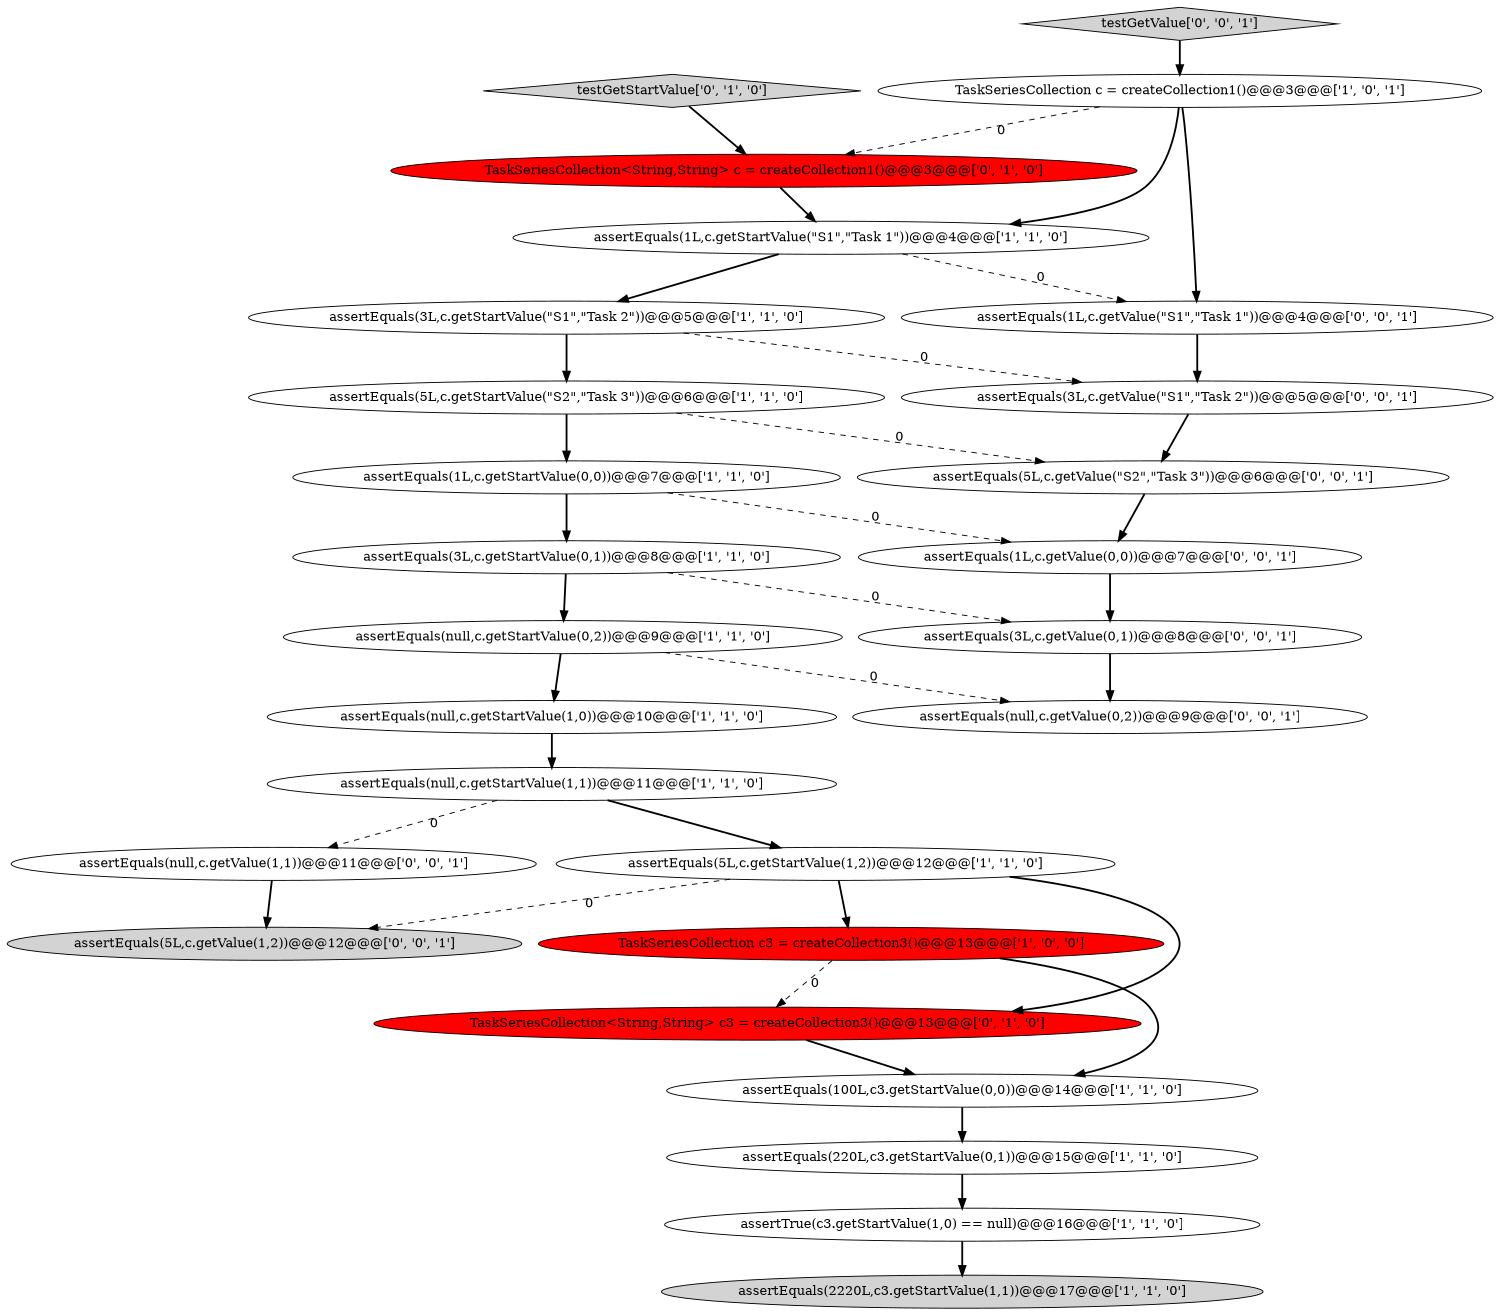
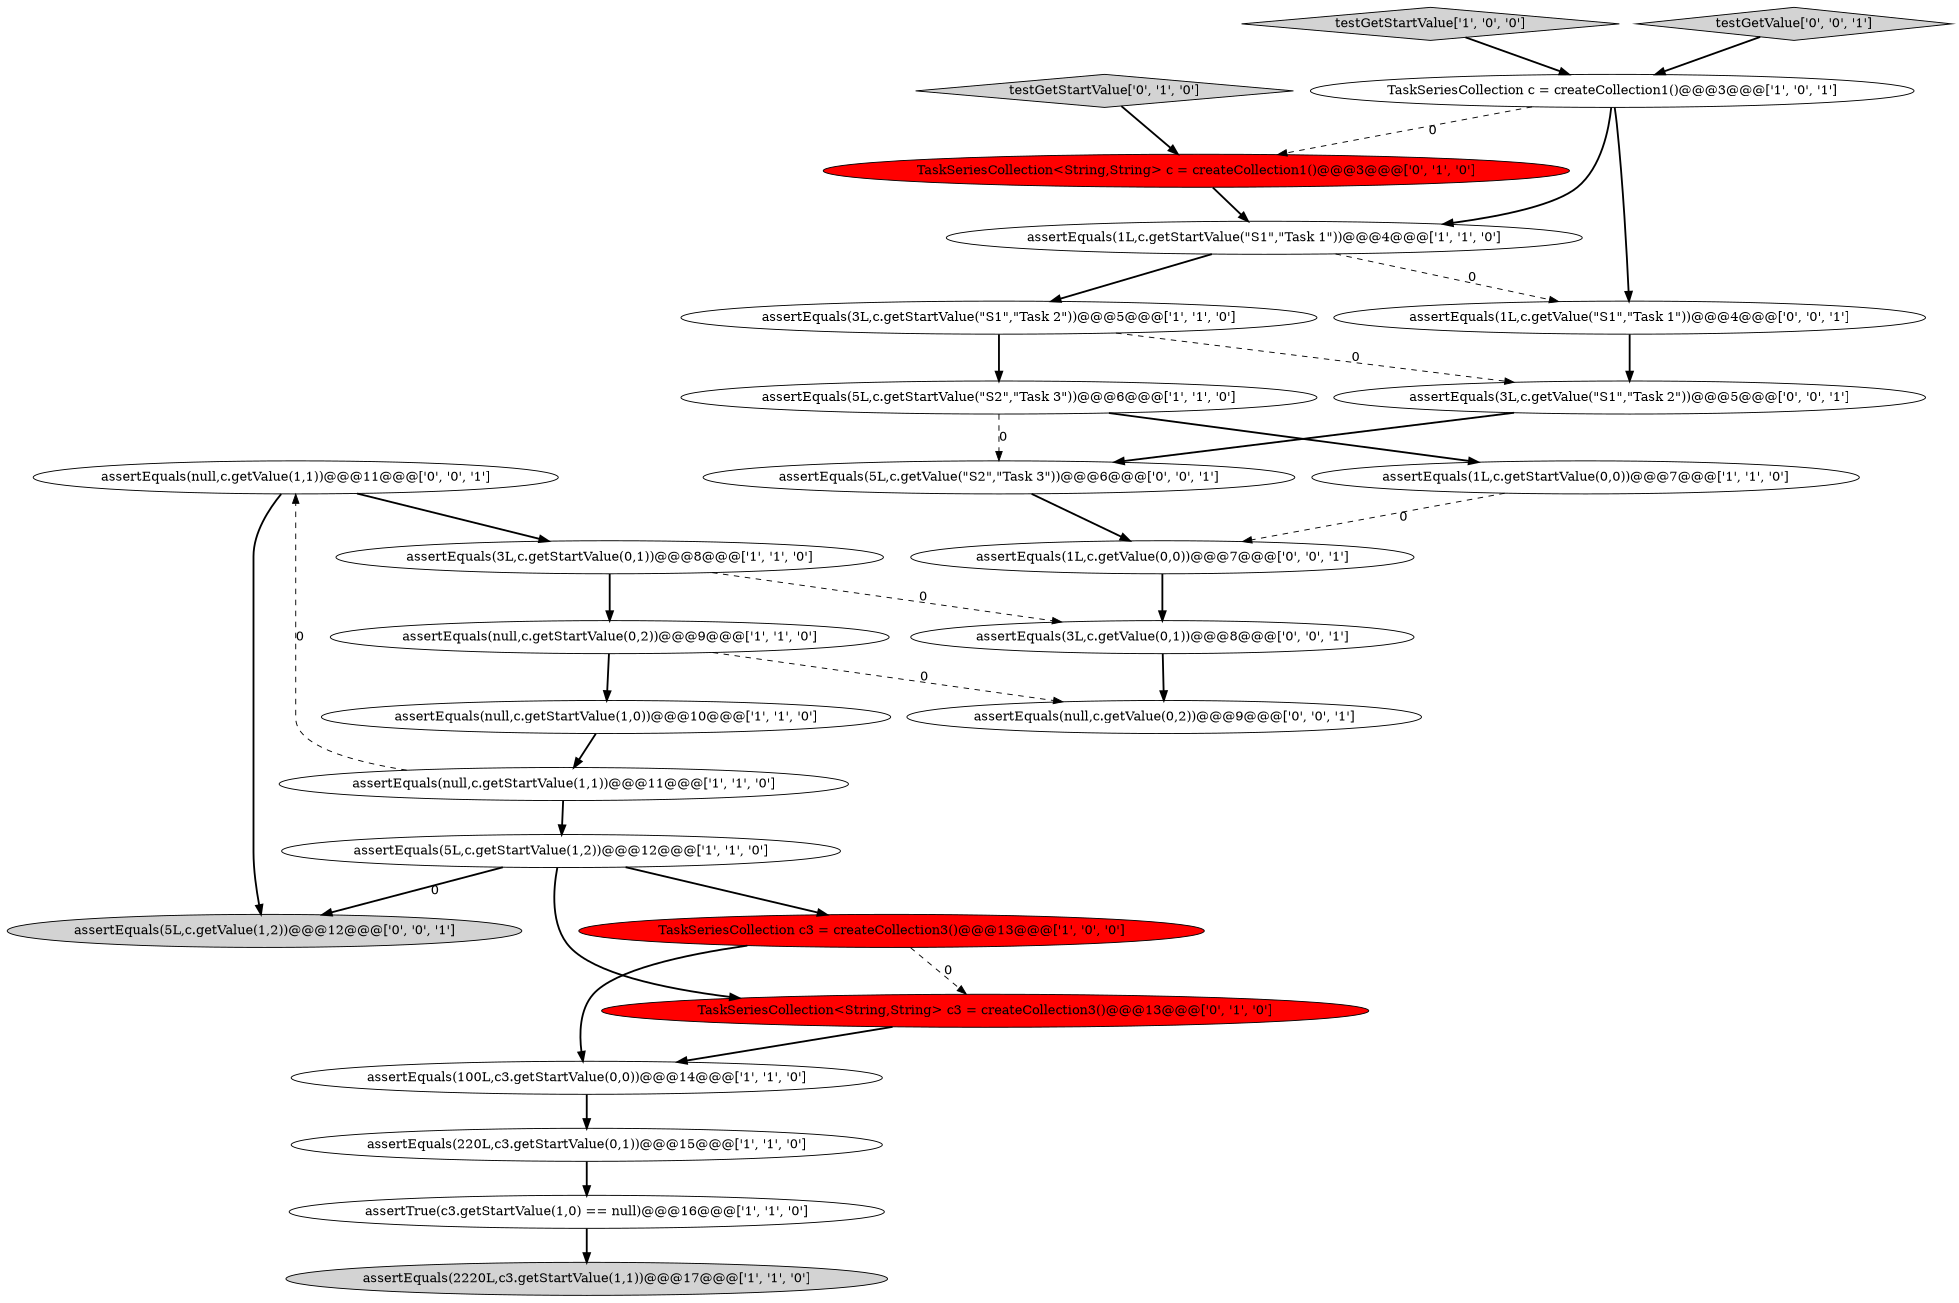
node "testGetStartValue['1', '0', '0']": added
edge "assertEquals(1L,c.getStartValue(0,0))@@@7@@@['1', '1', '0']" -> "assertEquals(3L,c.getStartValue(0,1))@@@8@@@['1', '1', '0']": now "assertEquals(null,c.getValue(1,1))@@@11@@@['0', '0', '1']" -> "assertEquals(3L,c.getStartValue(0,1))@@@8@@@['1', '1', '0']"
edge "assertEquals(5L,c.getStartValue(1,2))@@@12@@@['1', '1', '0']" -> "assertEquals(5L,c.getValue(1,2))@@@12@@@['0', '0', '1']": style dashed -> bold
